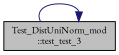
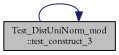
node "Test_DistUniNorm_mod ::test_test_3": label "Test_DistUniNorm_mod ::test_test_3" -> "Test_DistUniNorm_mod ::test_construct_3"
